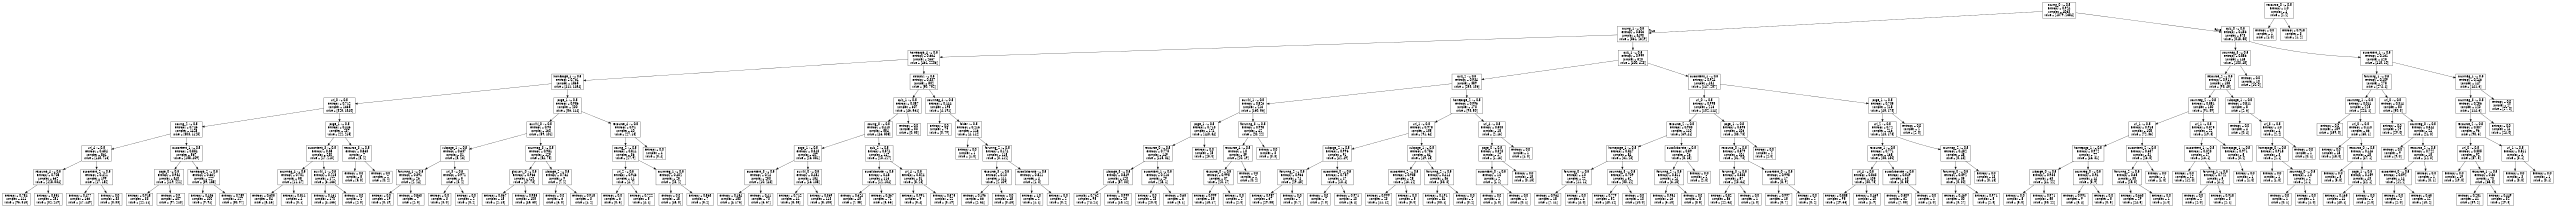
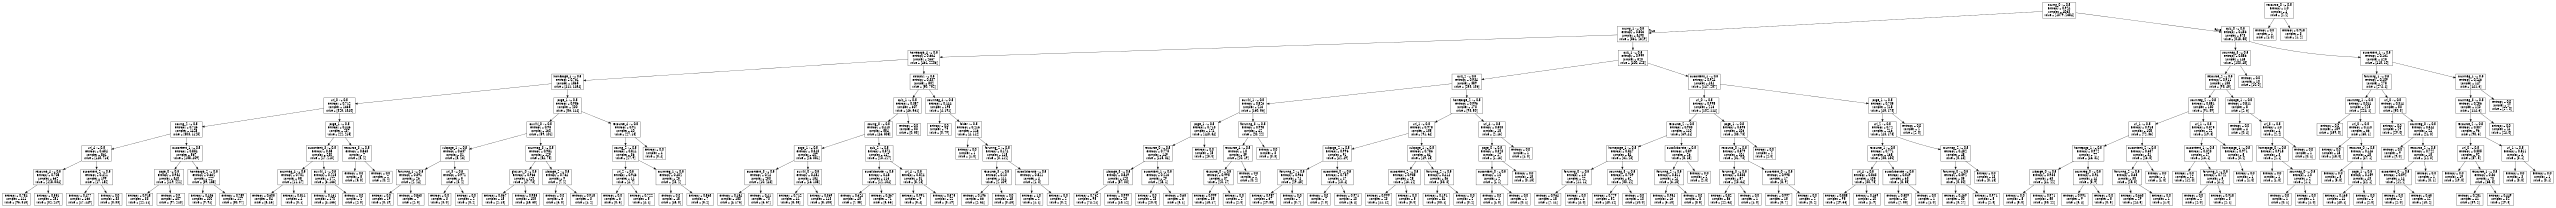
node "samples = 0.762 samples = 95 value = [74, 21]": label "samples = 0.762 samples = 95 value = [74, 21]" -> "entropy = 0.762 samples = 95 value = [74, 21]"
